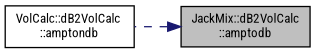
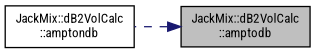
node "VolCalc::dB2VolCalc ::amptondb": label "VolCalc::dB2VolCalc ::amptondb" -> "JackMix::dB2VolCalc ::amptondb"
